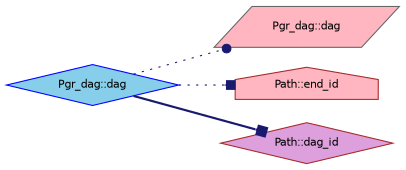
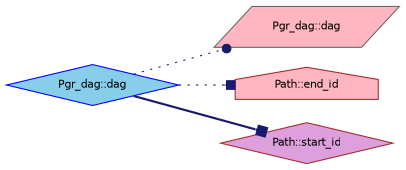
node "Path::dag_id": label "Path::dag_id" -> "Path::start_id"
